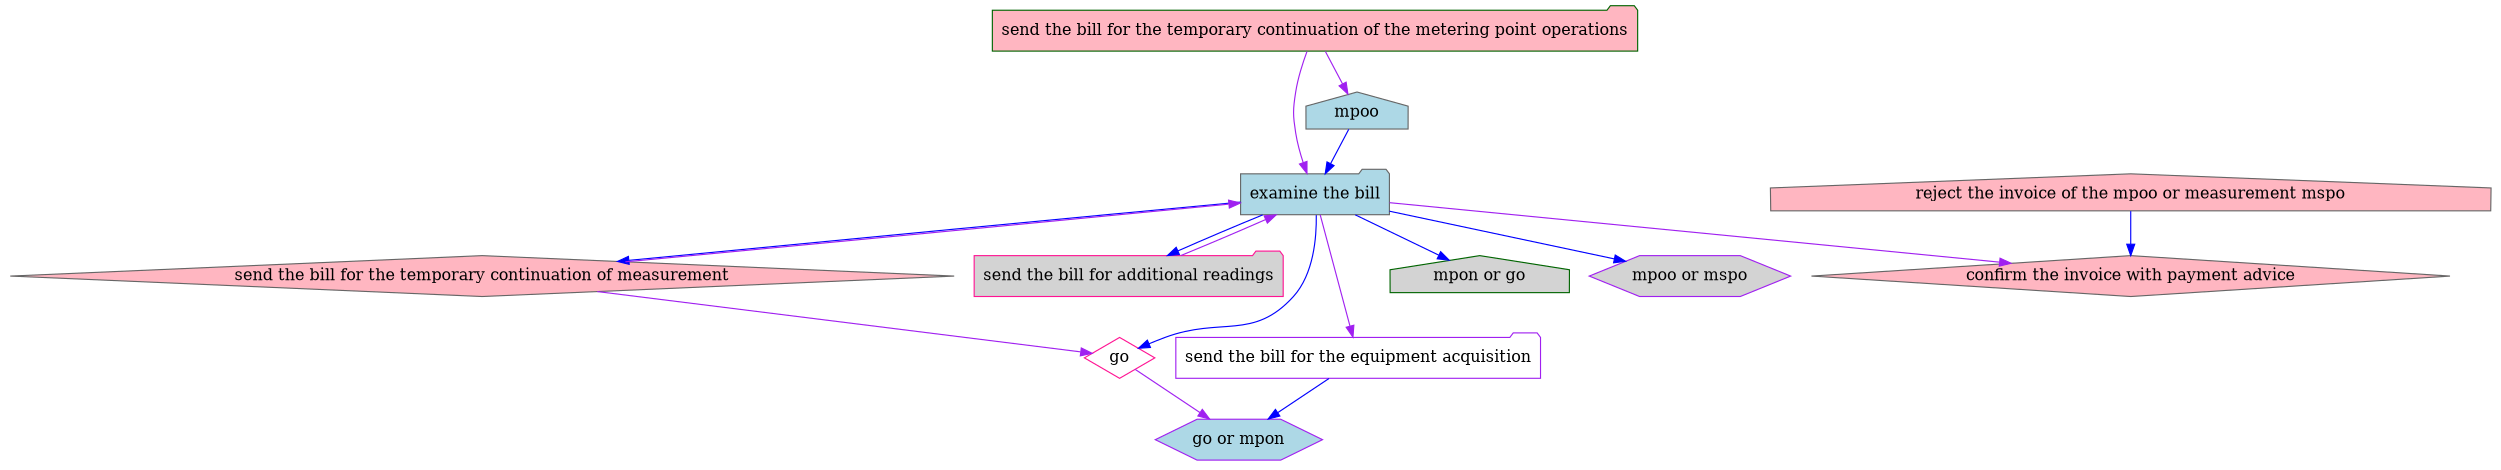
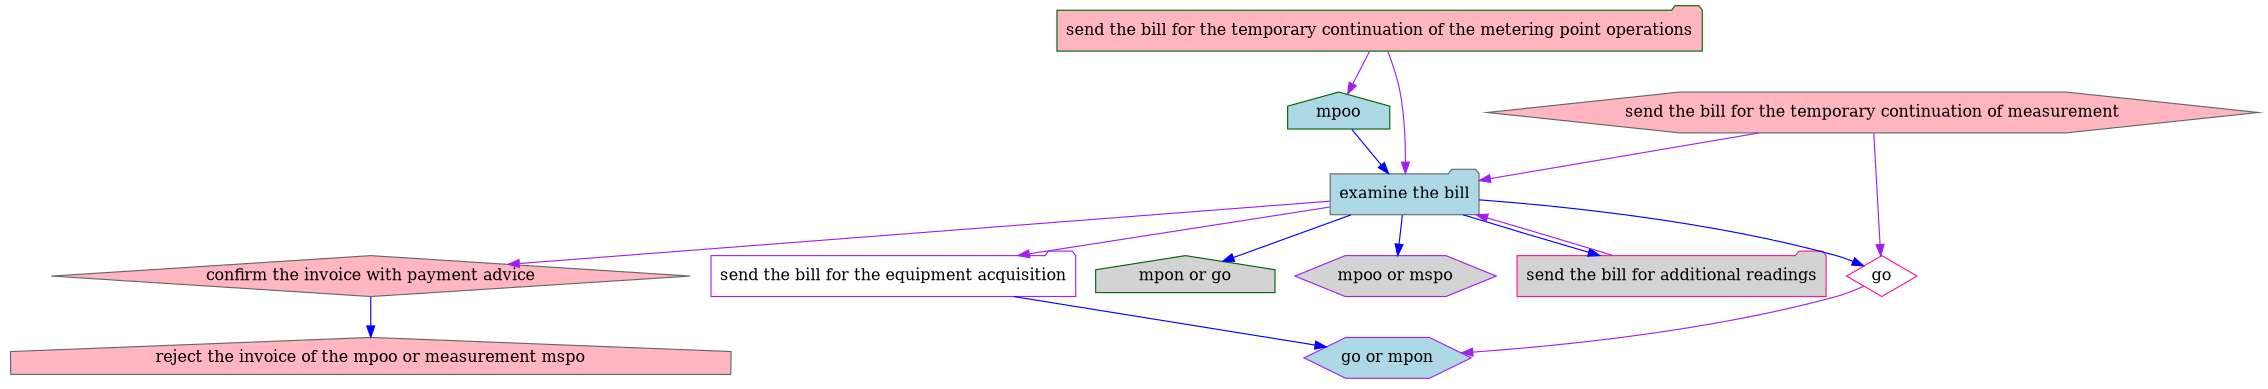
node "mpoo": color gray40 -> darkgreen
edge "reject the invoice of the mpoo or measurement mspo" -> "confirm the invoice with payment advice": reversed
edge "examine the bill" -> "send the bill for the temporary continuation of measurement": removed
node "send the bill for the temporary continuation of measurement": shape diamond -> hexagon
